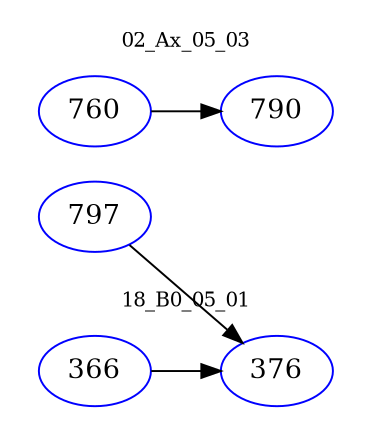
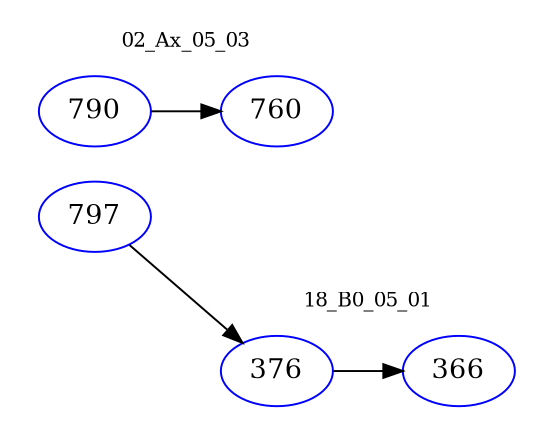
edge "760" -> "790": reversed
edge "366" -> "376": reversed
